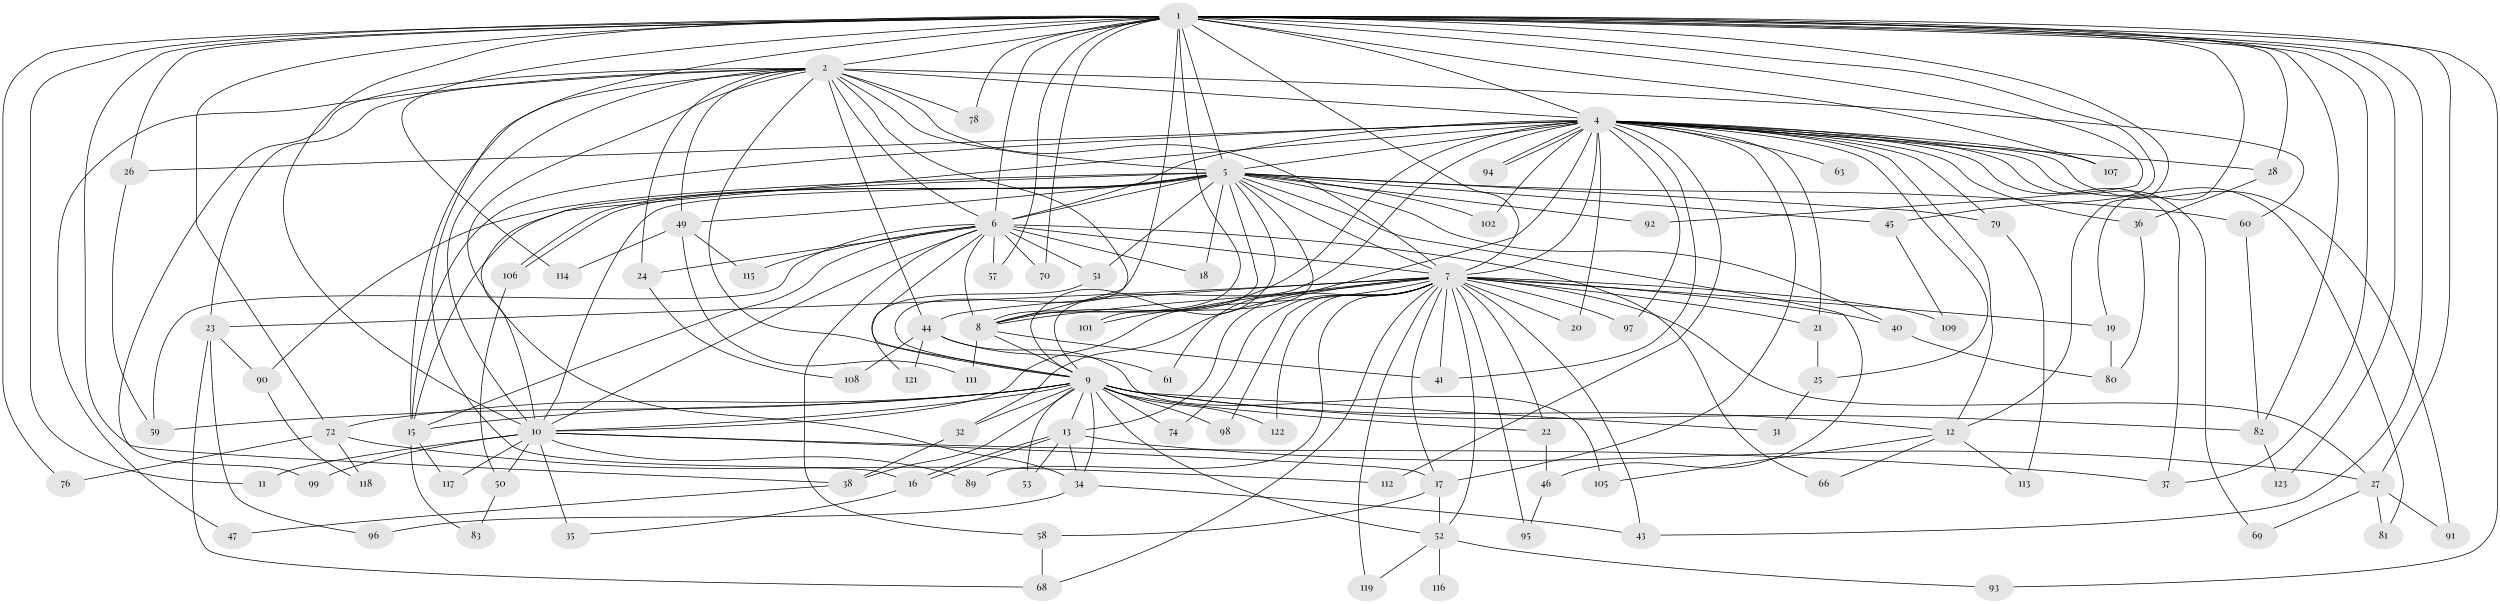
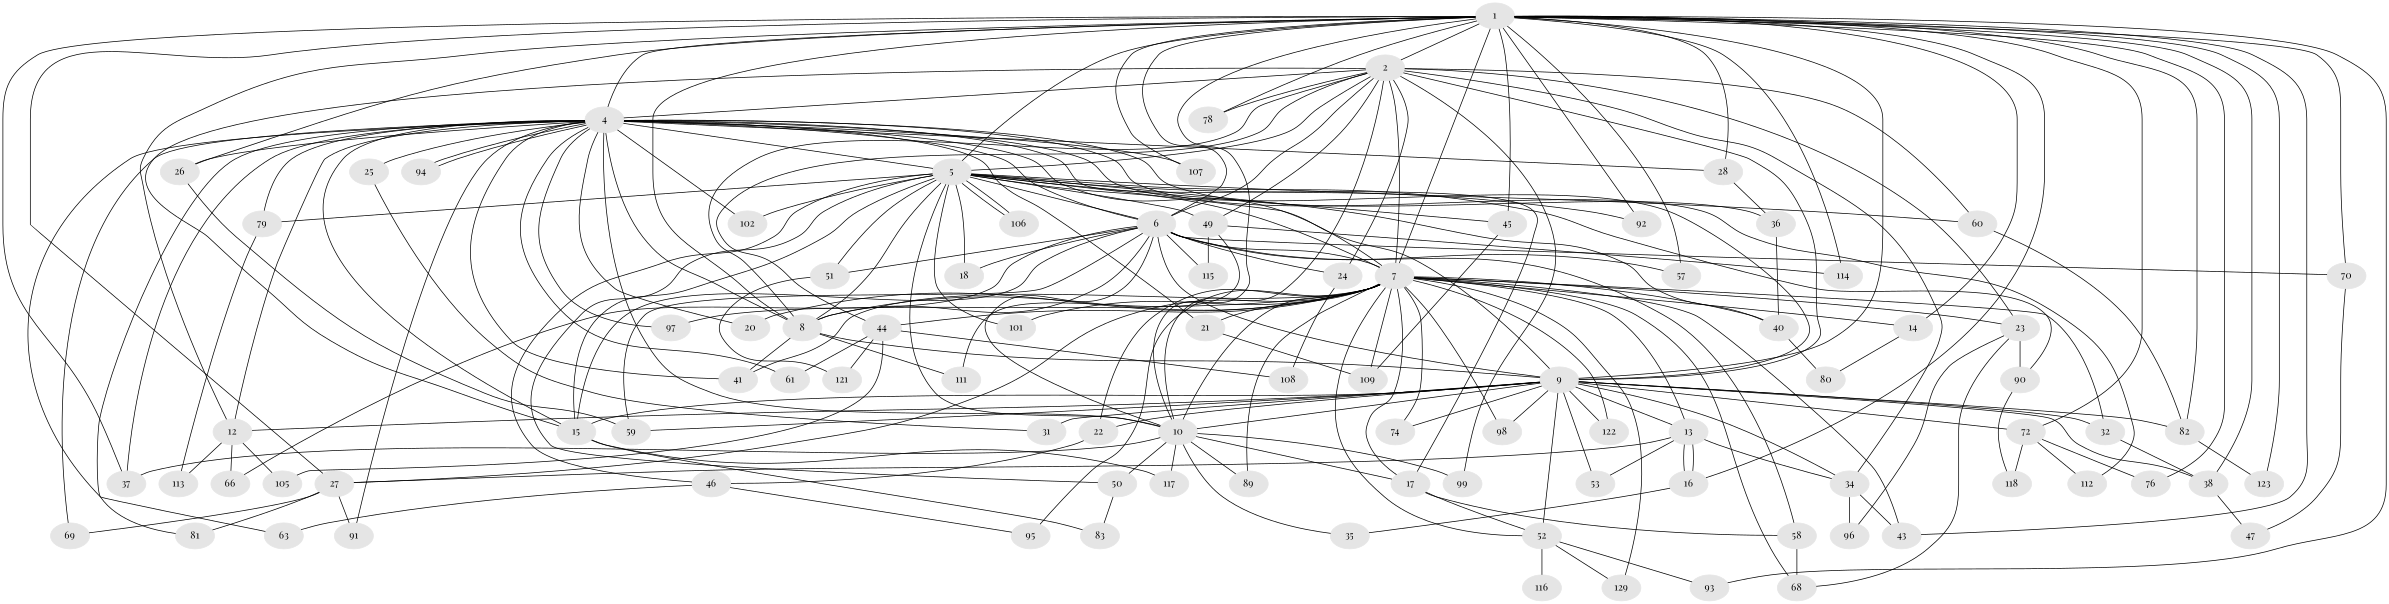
edge "2" -- "47": now "70" -- "47"
edge "36" -- "80": now "36" -- "40"
node "19": label "19" -> "14"
edge "21" -- "25": now "21" -- "109"
edge "106" -- "50": now "5" -- "50"
node "11": removed
edge "46" -- "63": added
node "119": label "119" -> "129"
